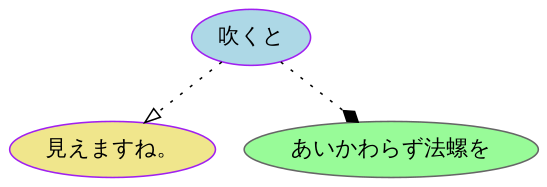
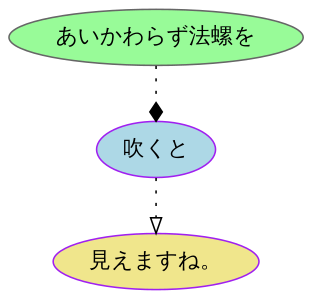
edge "吹くと" -> "あいかわらず法螺を": reversed
